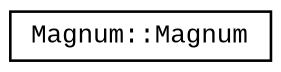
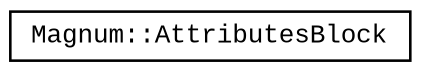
node "Magnum::Magnum": label "Magnum::Magnum" -> "Magnum::AttributesBlock"
